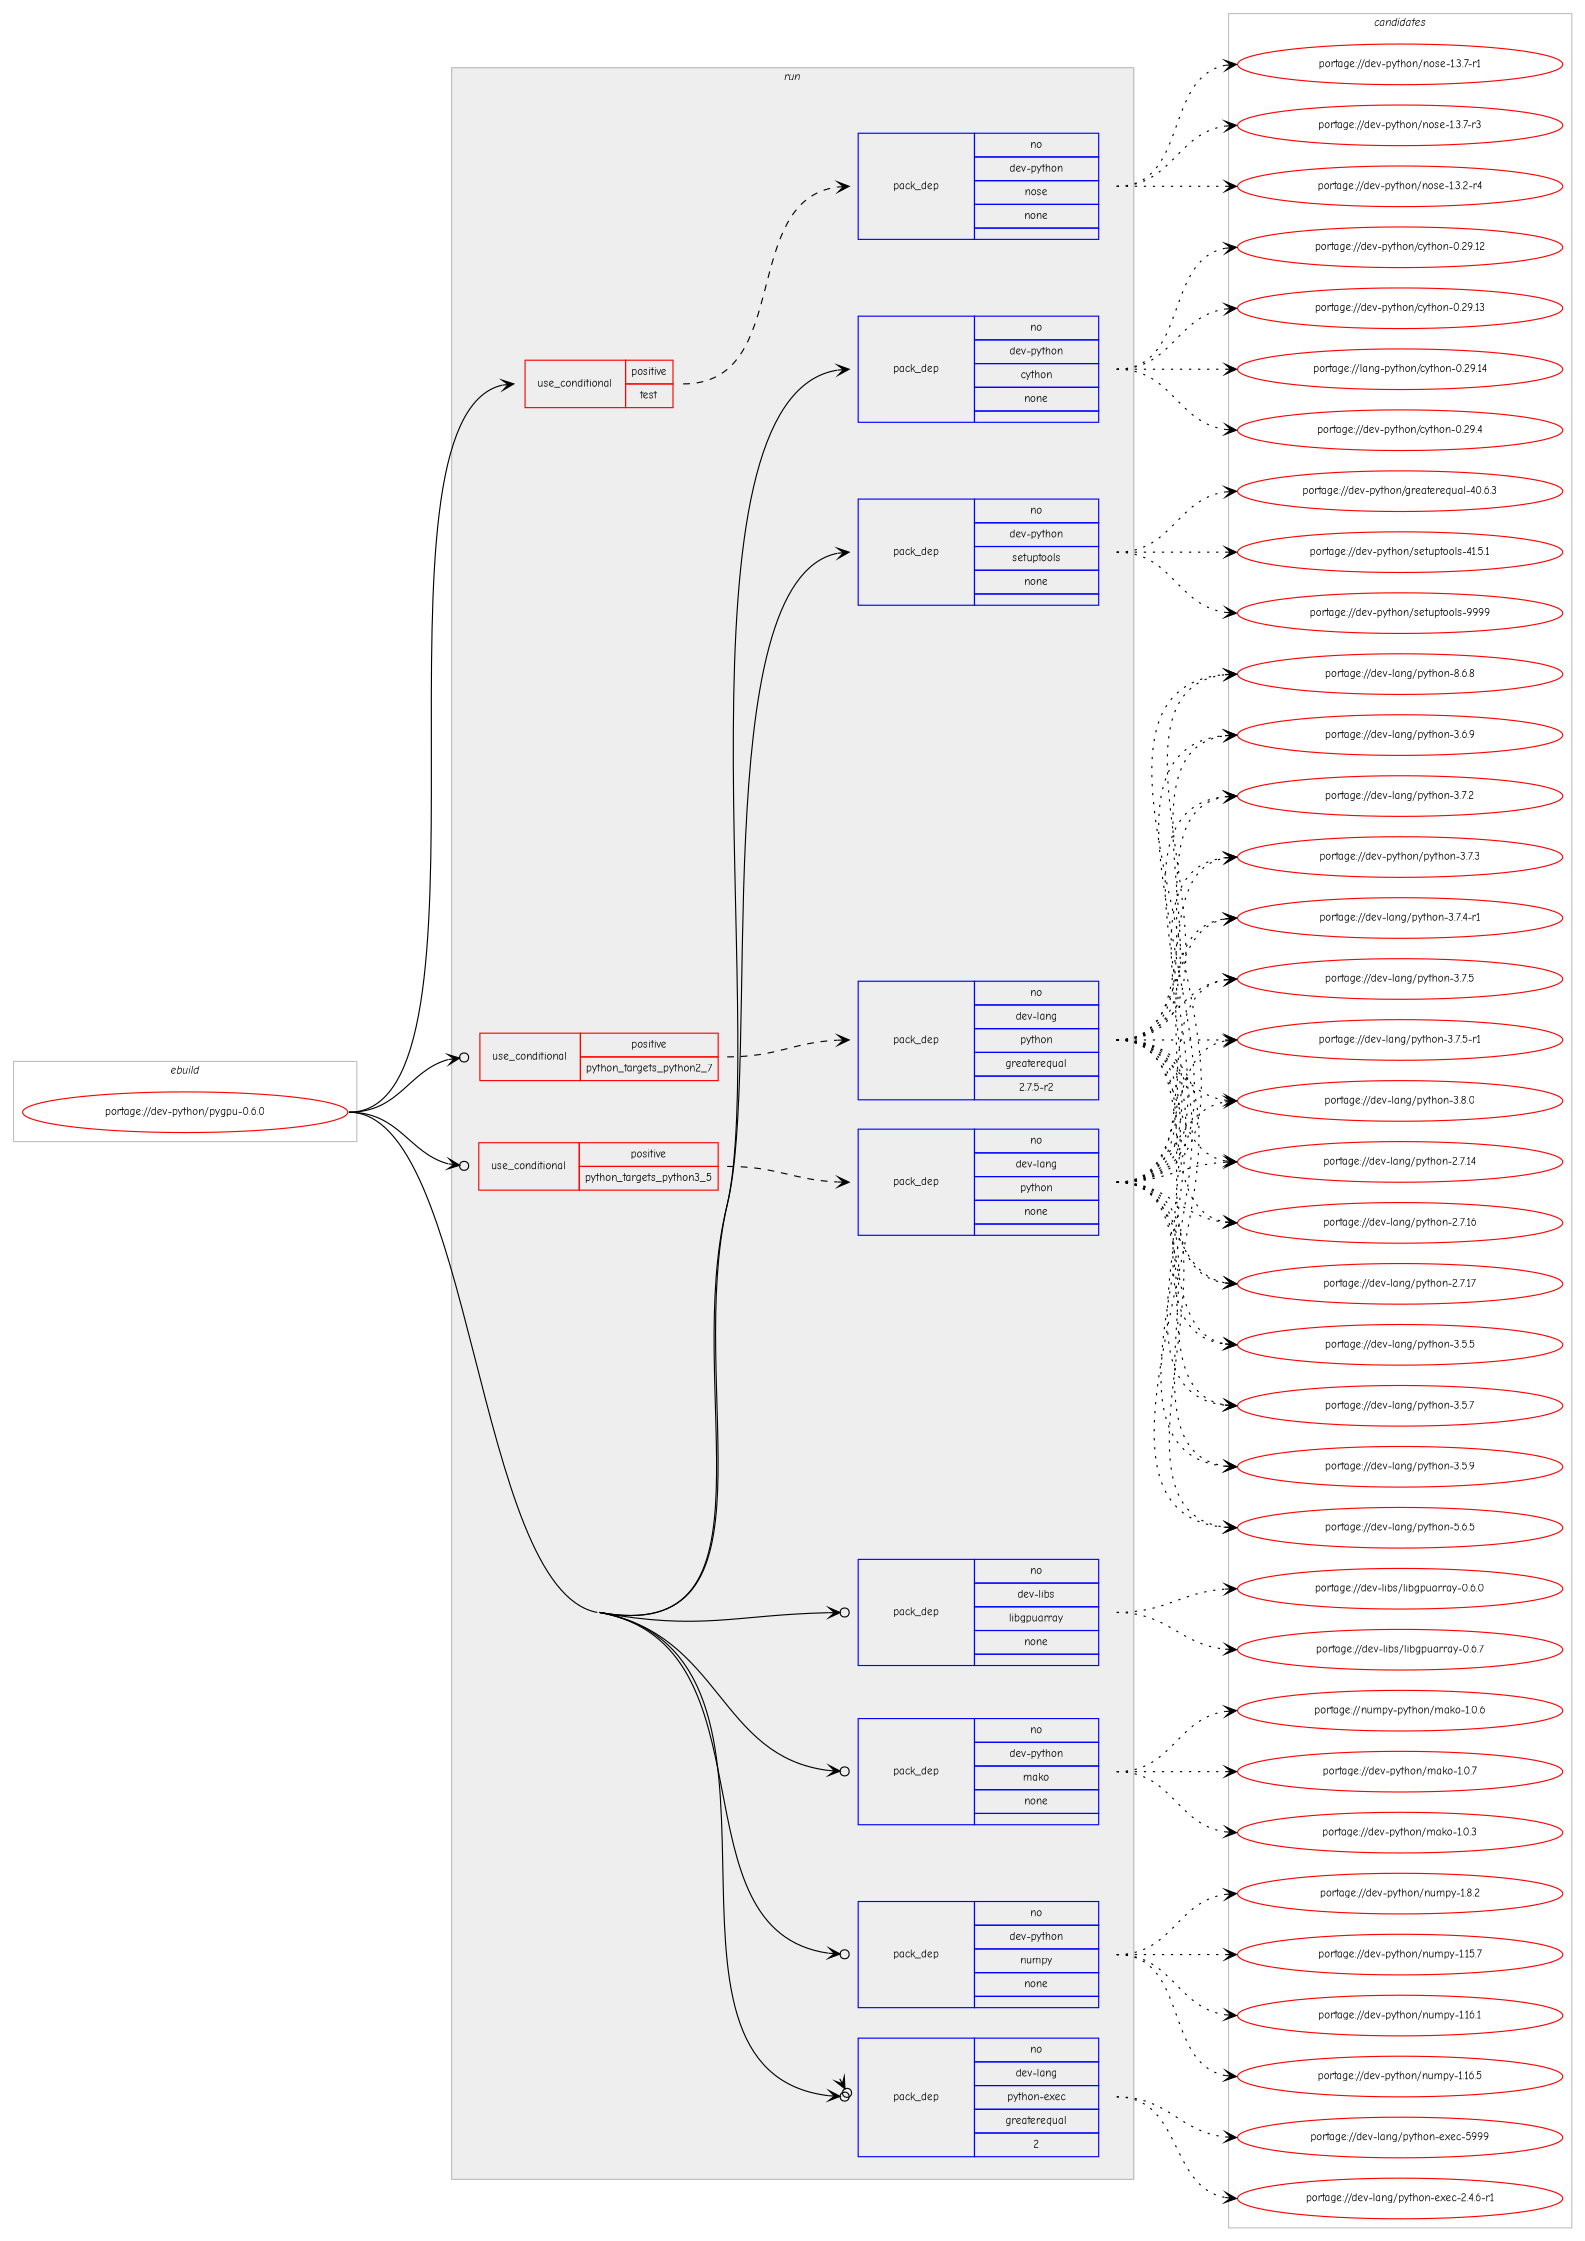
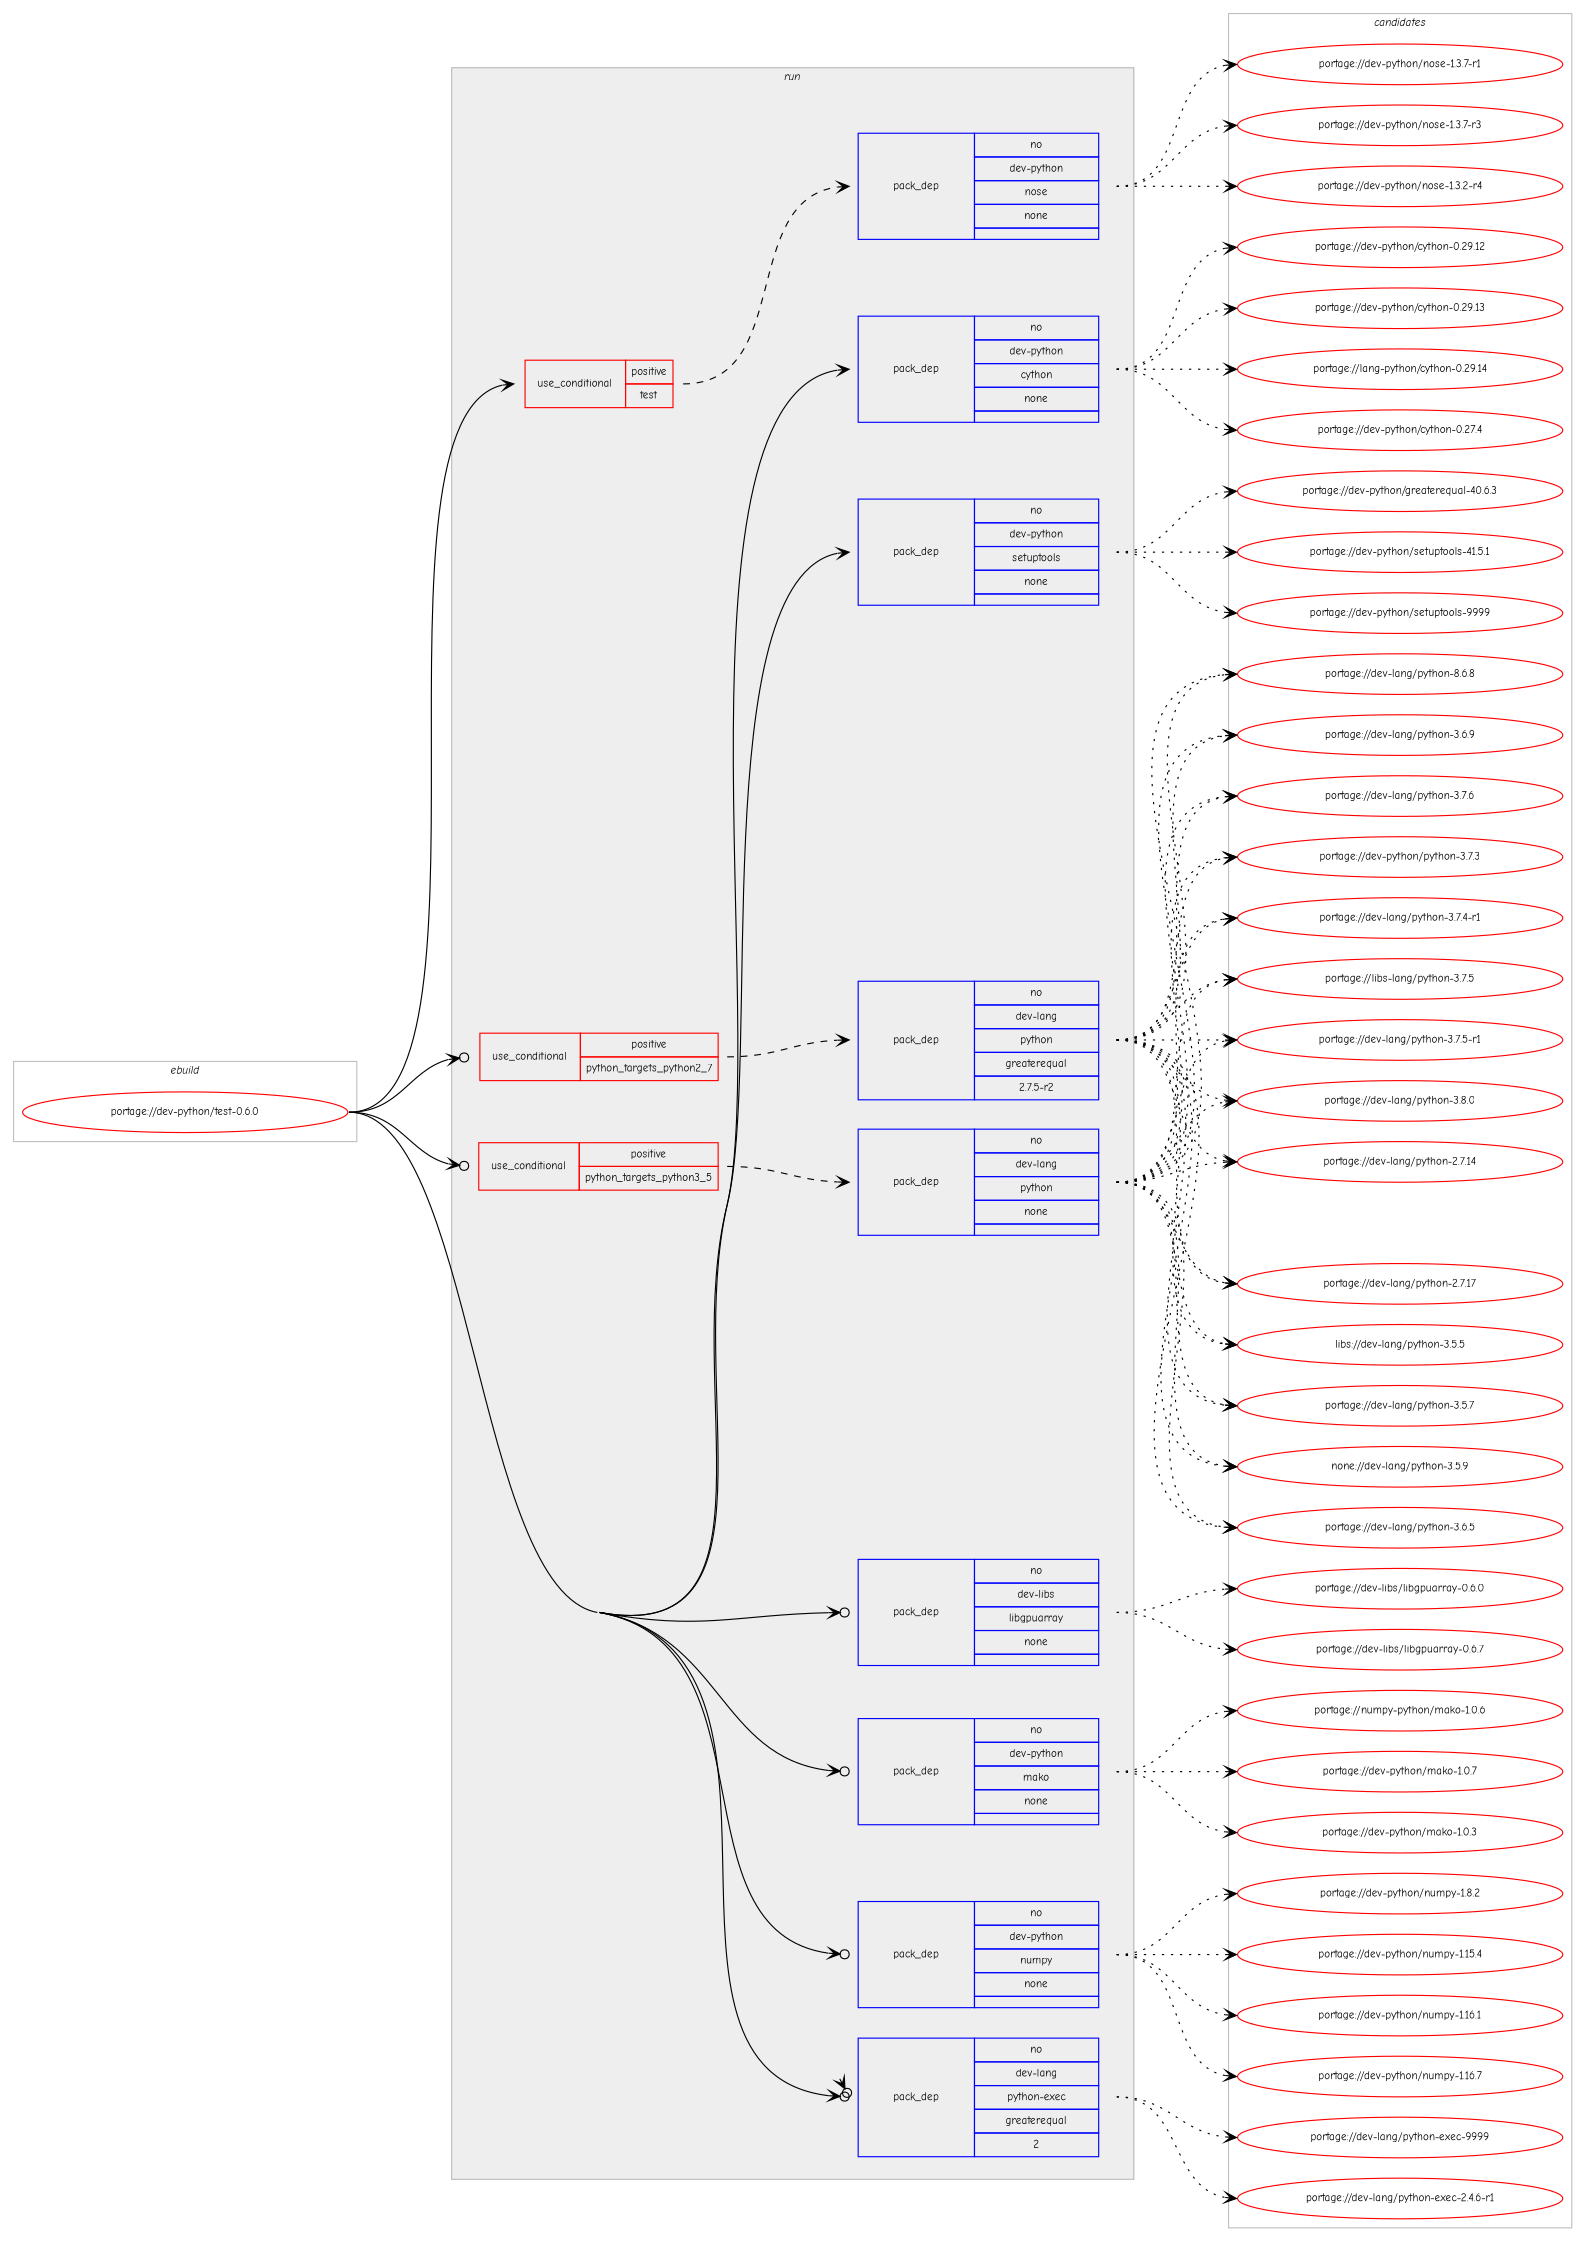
node "portage://dev-python/cython-0.29.4": label "portage://dev-python/cython-0.29.4" -> "portage://dev-python/cython-0.27.4"
node "portage://dev-lang/python-3.7.2": label "portage://dev-lang/python-3.7.2" -> "portage://dev-lang/python-3.7.6"
node "portage://dev-lang/python-3.7.5": label "portage://dev-lang/python-3.7.5" -> "portage://libs-lang/python-3.7.5"
node "portage://dev-python/pygpu-0.6.0": label "portage://dev-python/pygpu-0.6.0" -> "portage://dev-python/test-0.6.0"
node "portage://dev-lang/python-2.7.16": removed
node "portage://dev-lang/python-3.5.5": label "portage://dev-lang/python-3.5.5" -> "libs://dev-lang/python-3.5.5"
node "portage://dev-lang/python-3.5.9": label "portage://dev-lang/python-3.5.9" -> "none://dev-lang/python-3.5.9"
node "portage://dev-lang/python-5.6.5": label "portage://dev-lang/python-5.6.5" -> "portage://dev-lang/python-3.6.5"
node "portage://dev-python/numpy-1.15.7": label "portage://dev-python/numpy-1.15.7" -> "portage://dev-python/numpy-1.15.4"
node "portage://dev-python/numpy-1.16.5": label "portage://dev-python/numpy-1.16.5" -> "portage://dev-python/numpy-1.16.7"
node "portage://dev-lang/python-exec-5999": label "portage://dev-lang/python-exec-5999" -> "portage://dev-lang/python-exec-9999"
